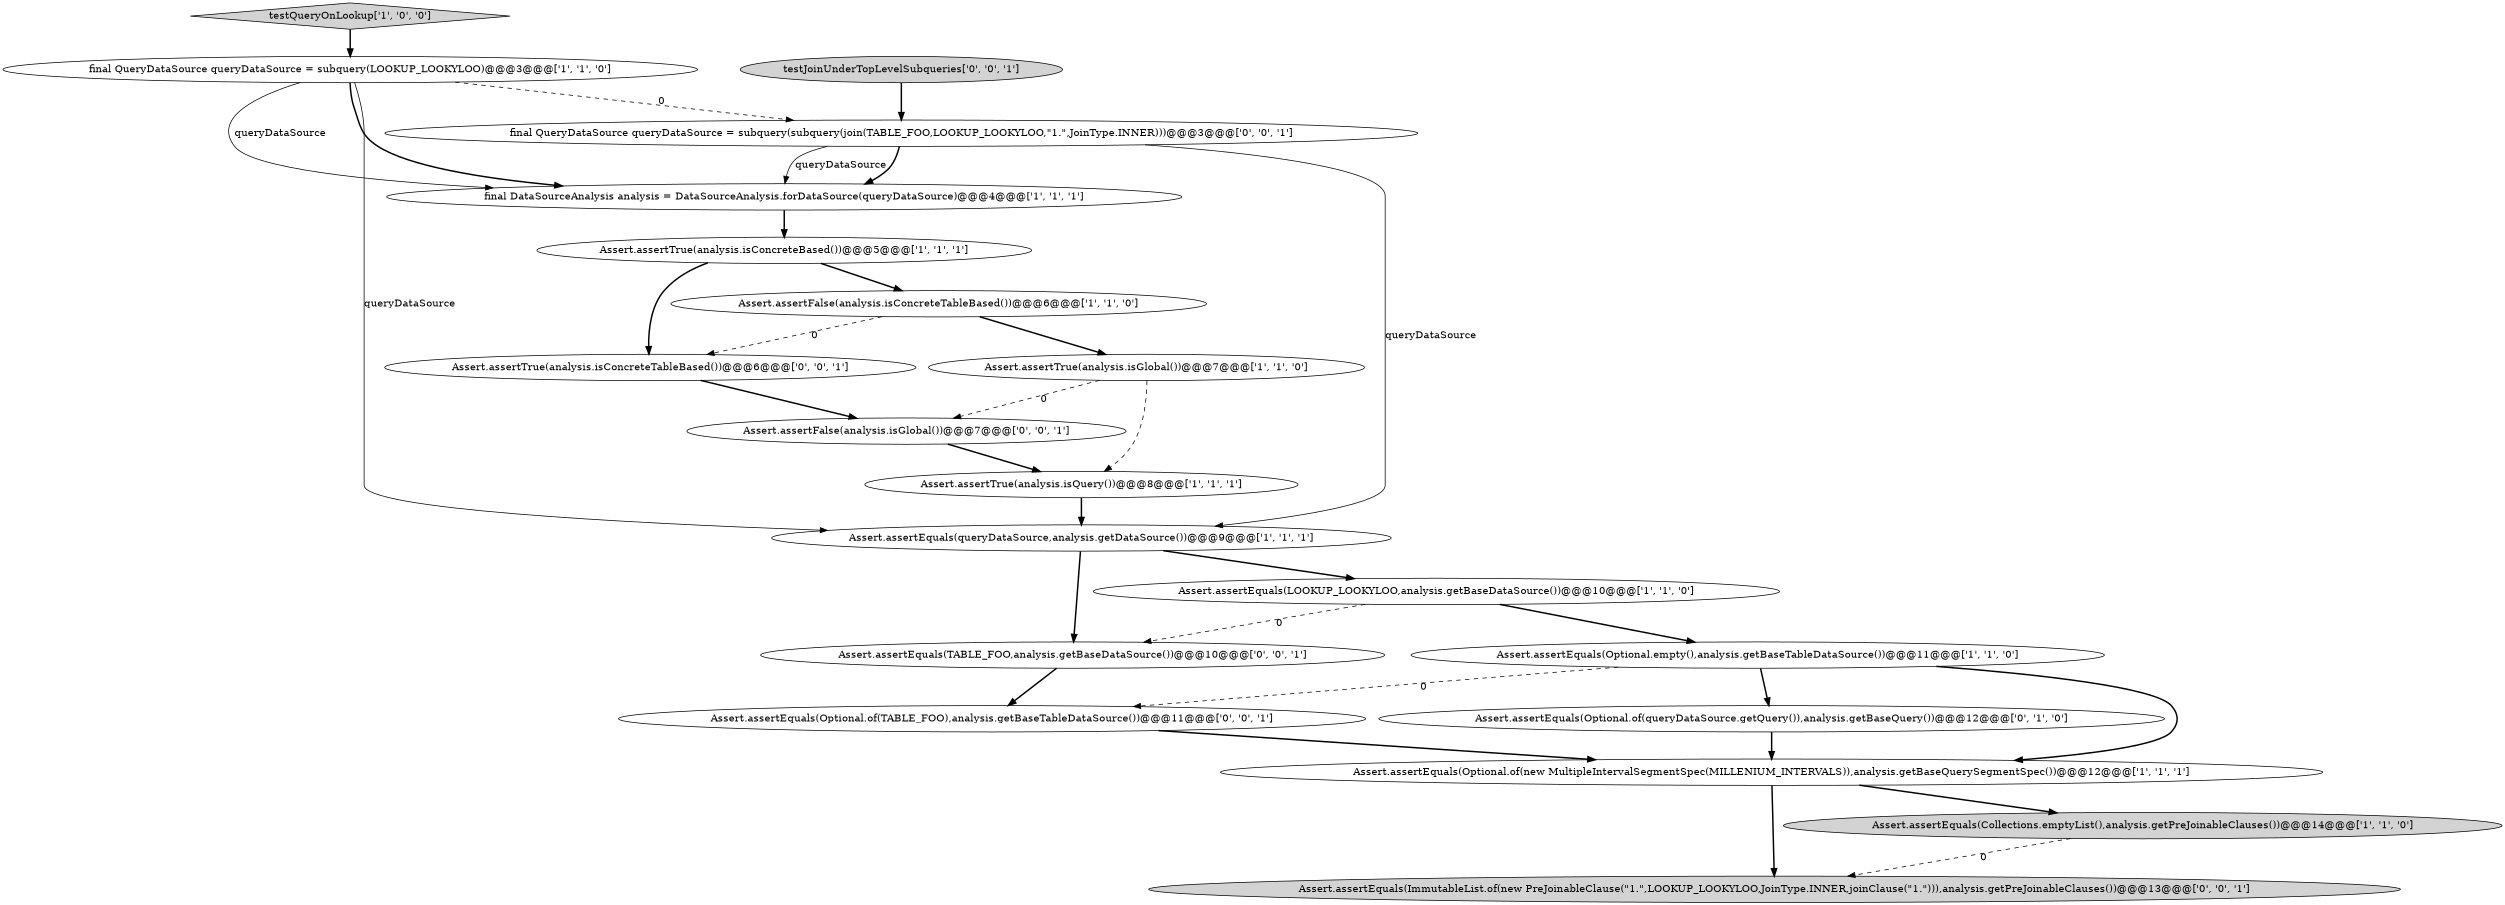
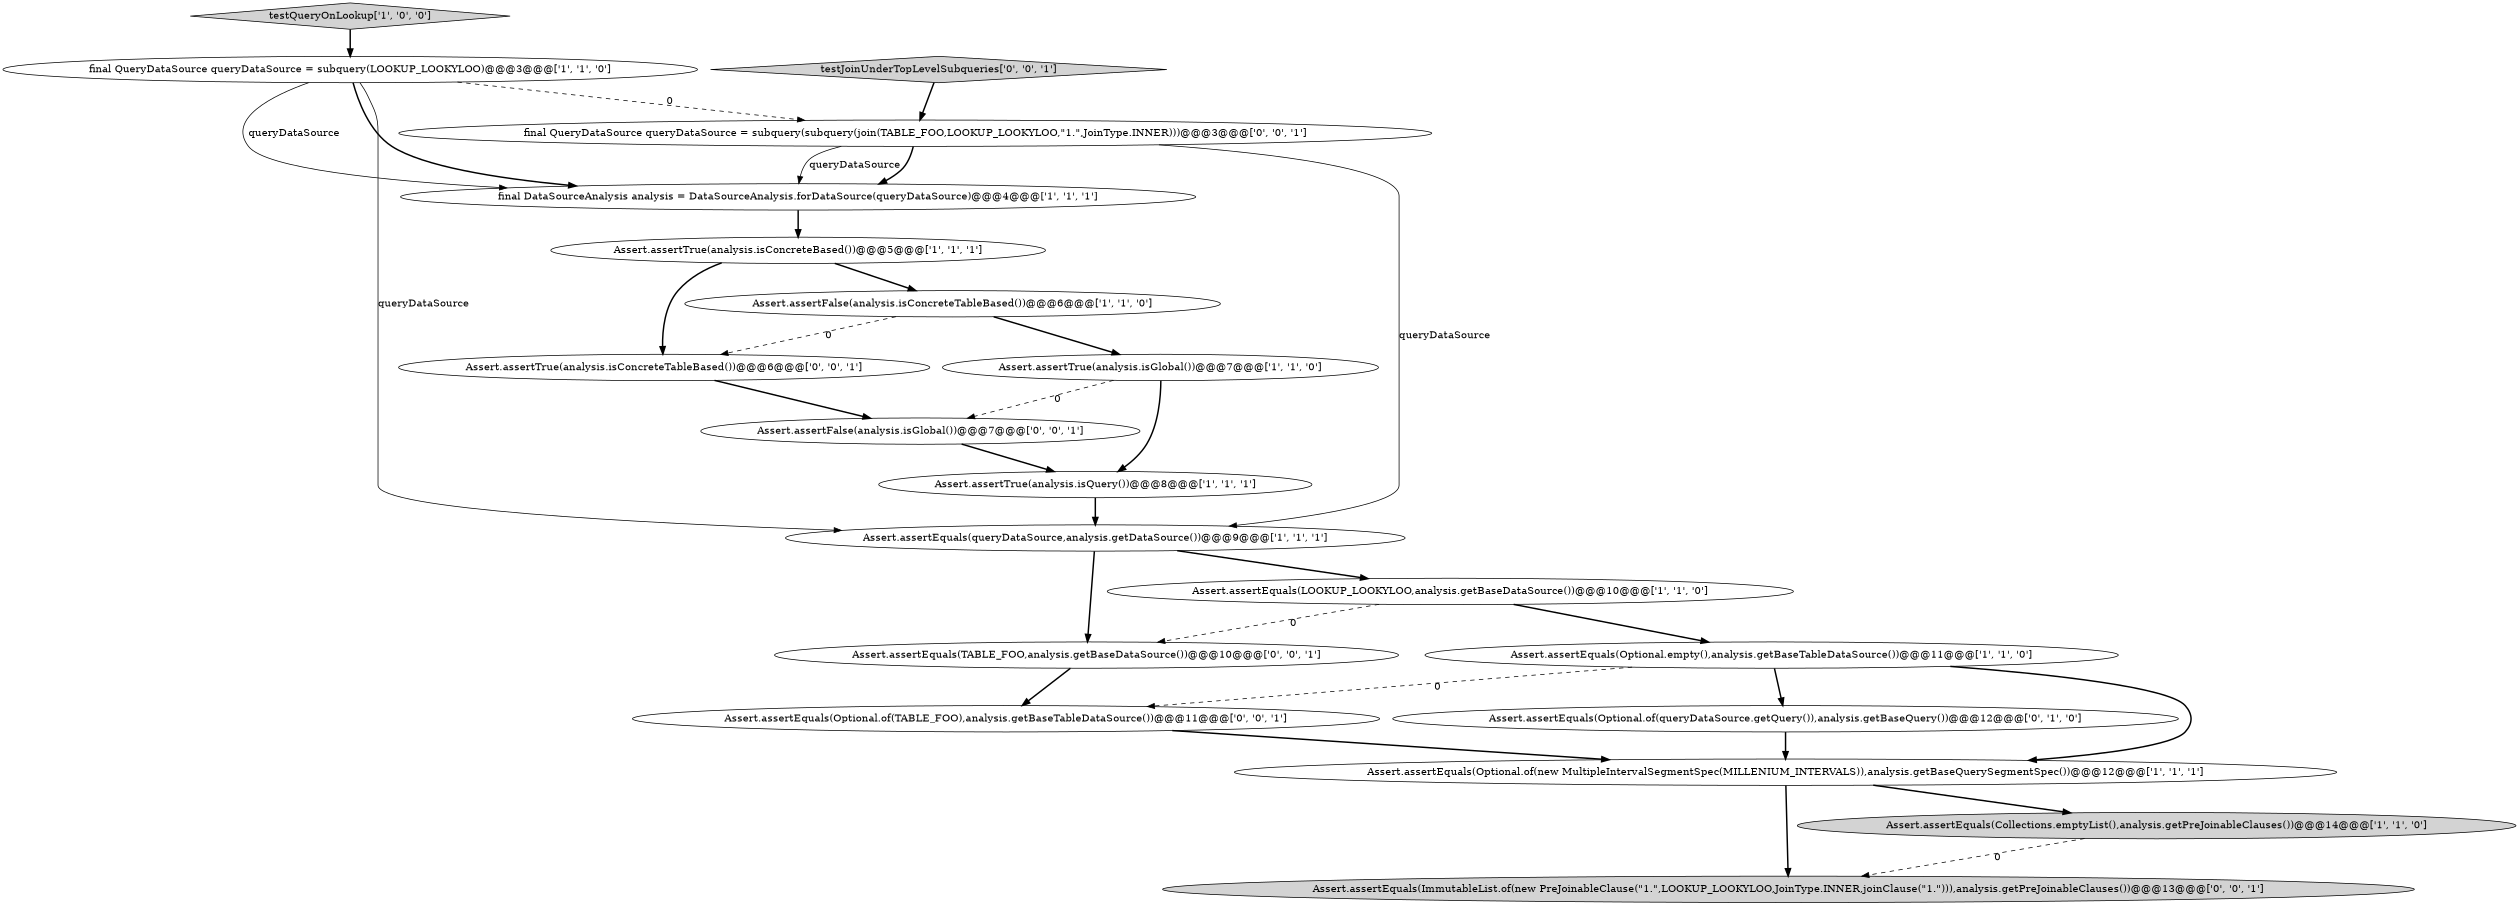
node "testJoinUnderTopLevelSubqueries['0', '0', '1']": shape ellipse -> diamond
edge "Assert.assertTrue(analysis.isGlobal())@@@7@@@['1', '1', '0']" -> "Assert.assertTrue(analysis.isQuery())@@@8@@@['1', '1', '1']": style dashed -> bold
